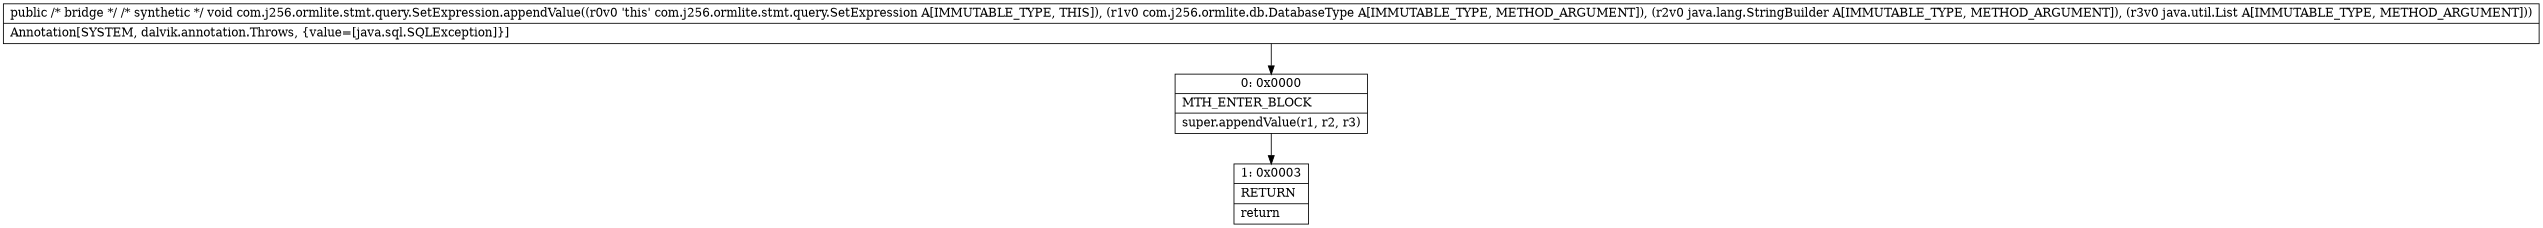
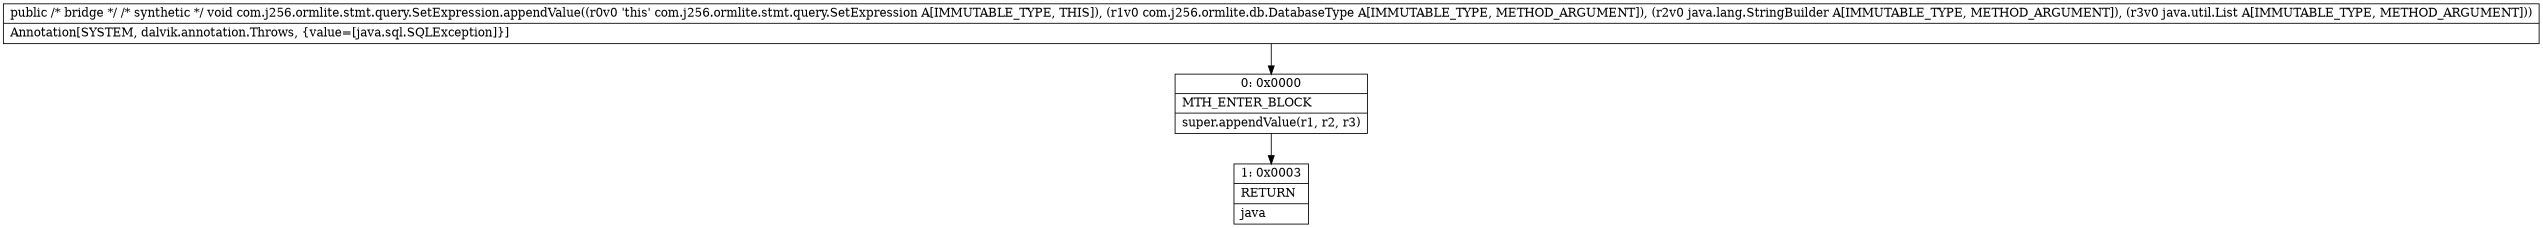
node "1: 0x0003": text "return" -> "java"
